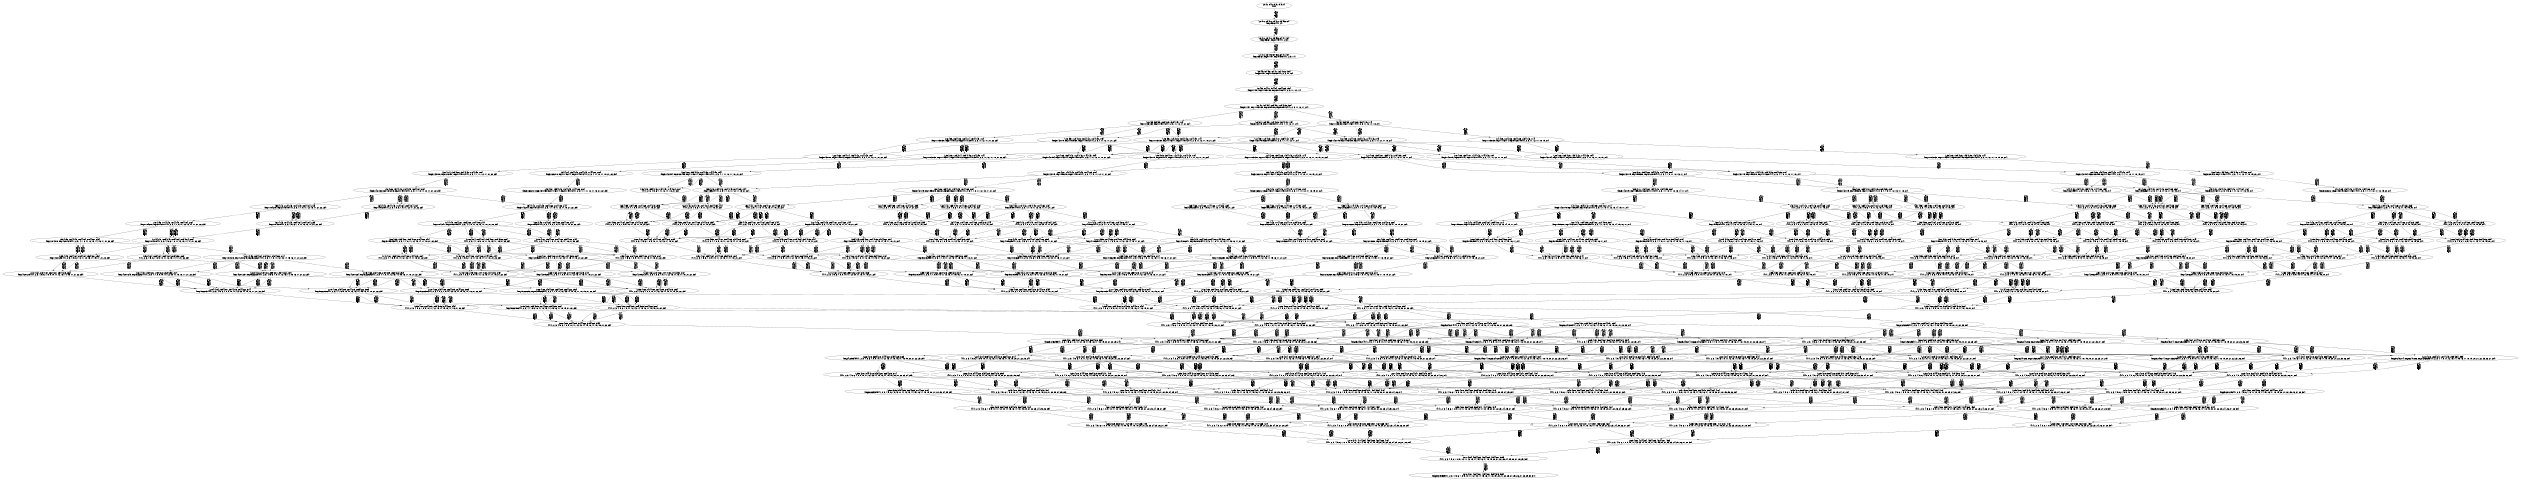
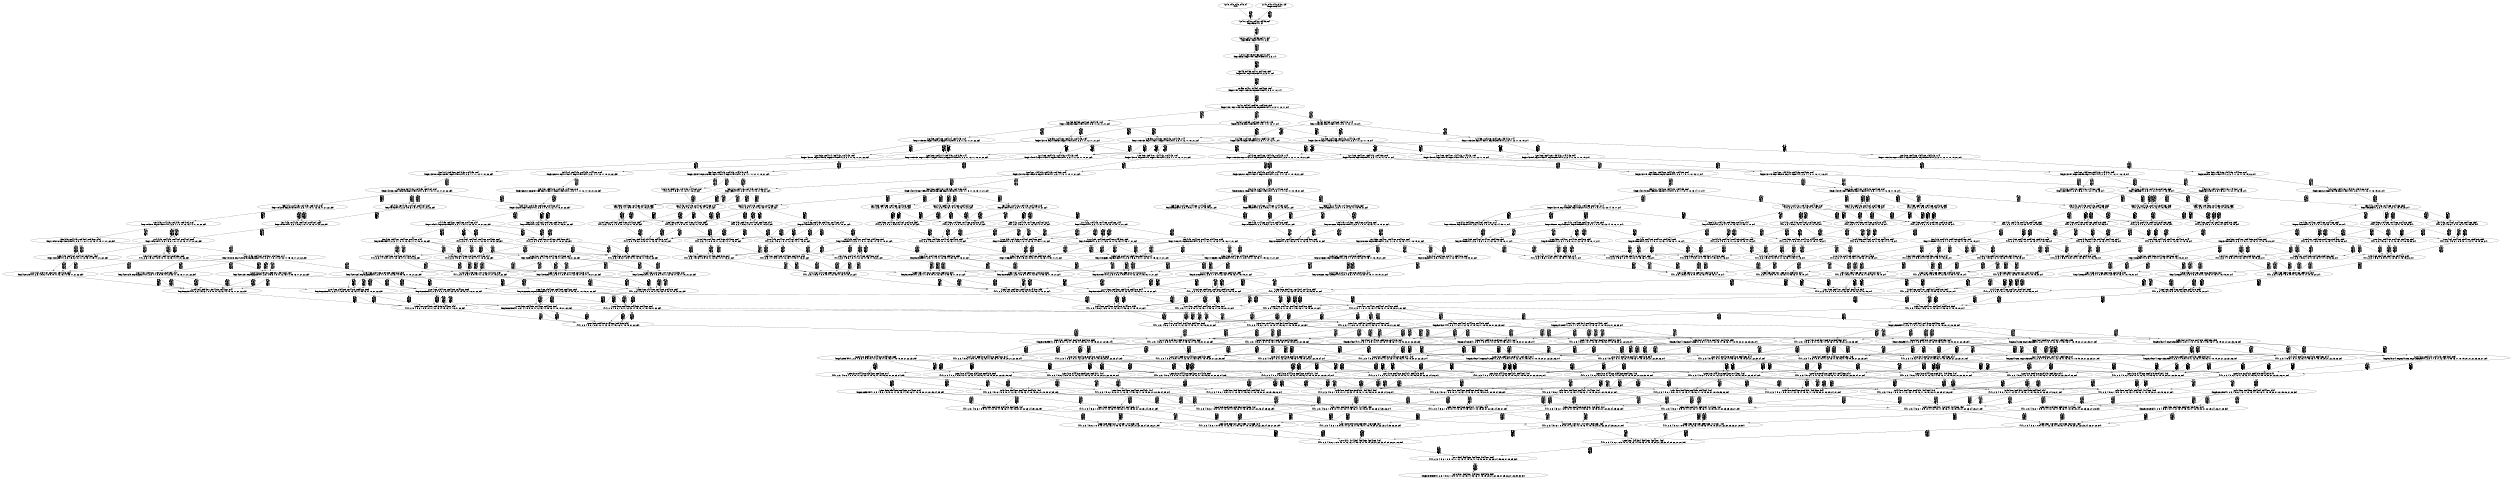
node "S1: [0, 0] [0, 0] [0, 0] [10, 13] {T0J0:10-13}{1}": added
